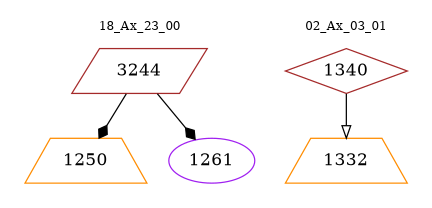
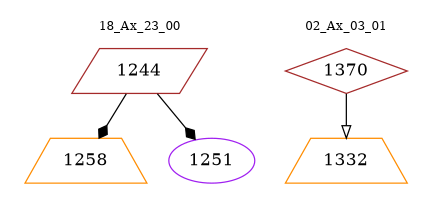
node "3244": label "3244" -> "1244"
node "1340": label "1340" -> "1370"
node "1250": label "1250" -> "1258"
node "1261": label "1261" -> "1251"
